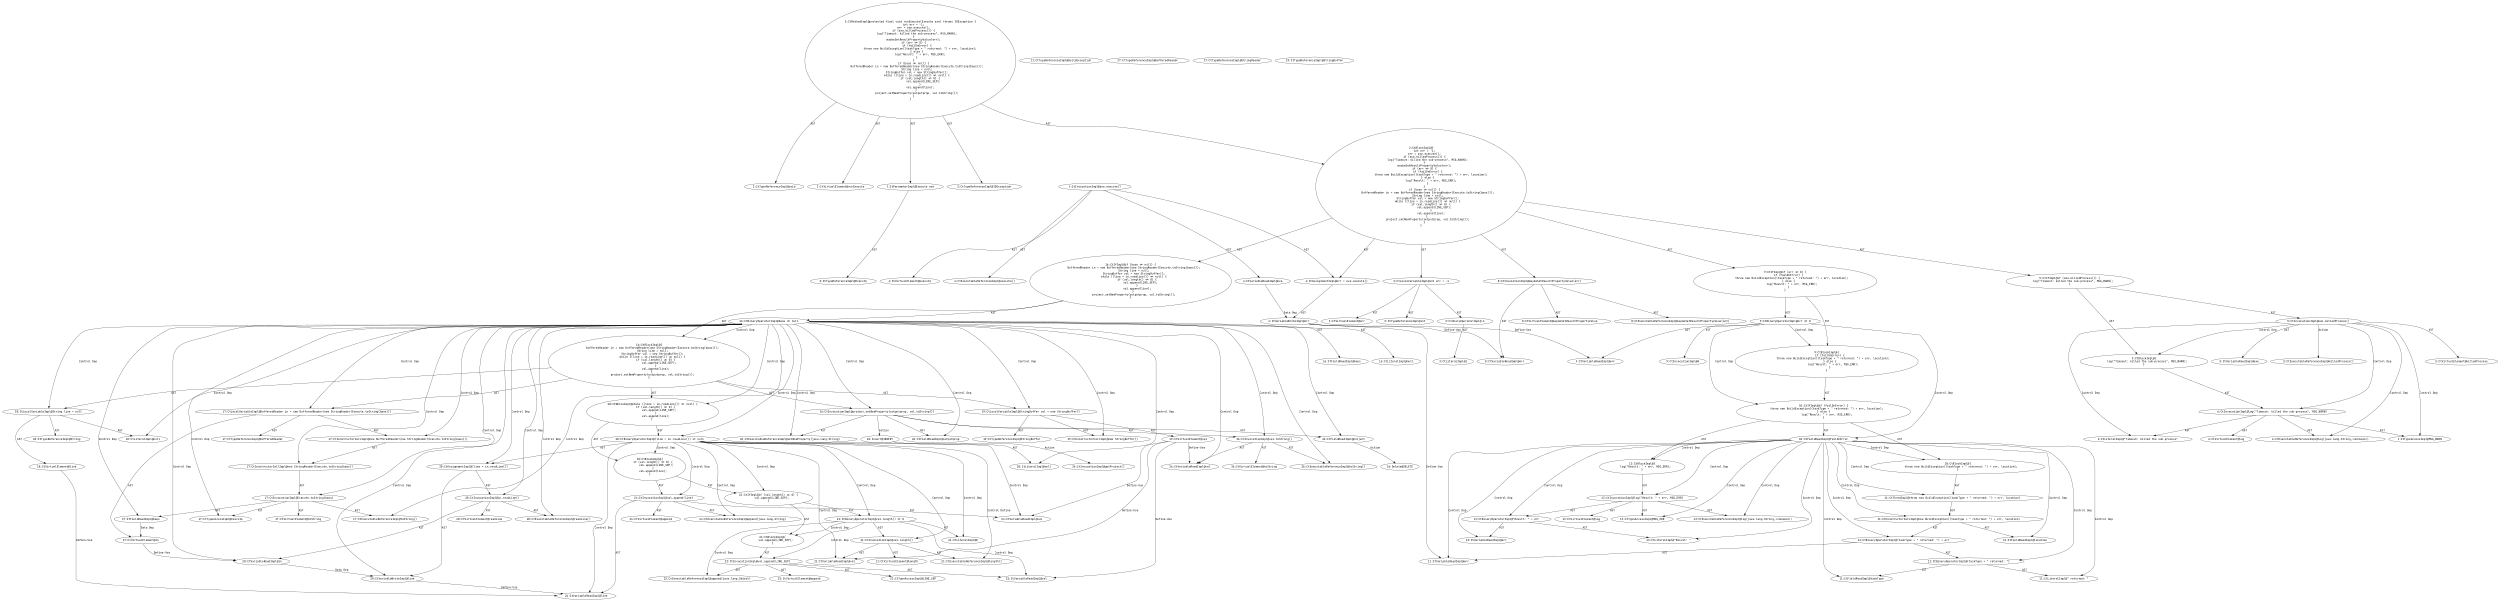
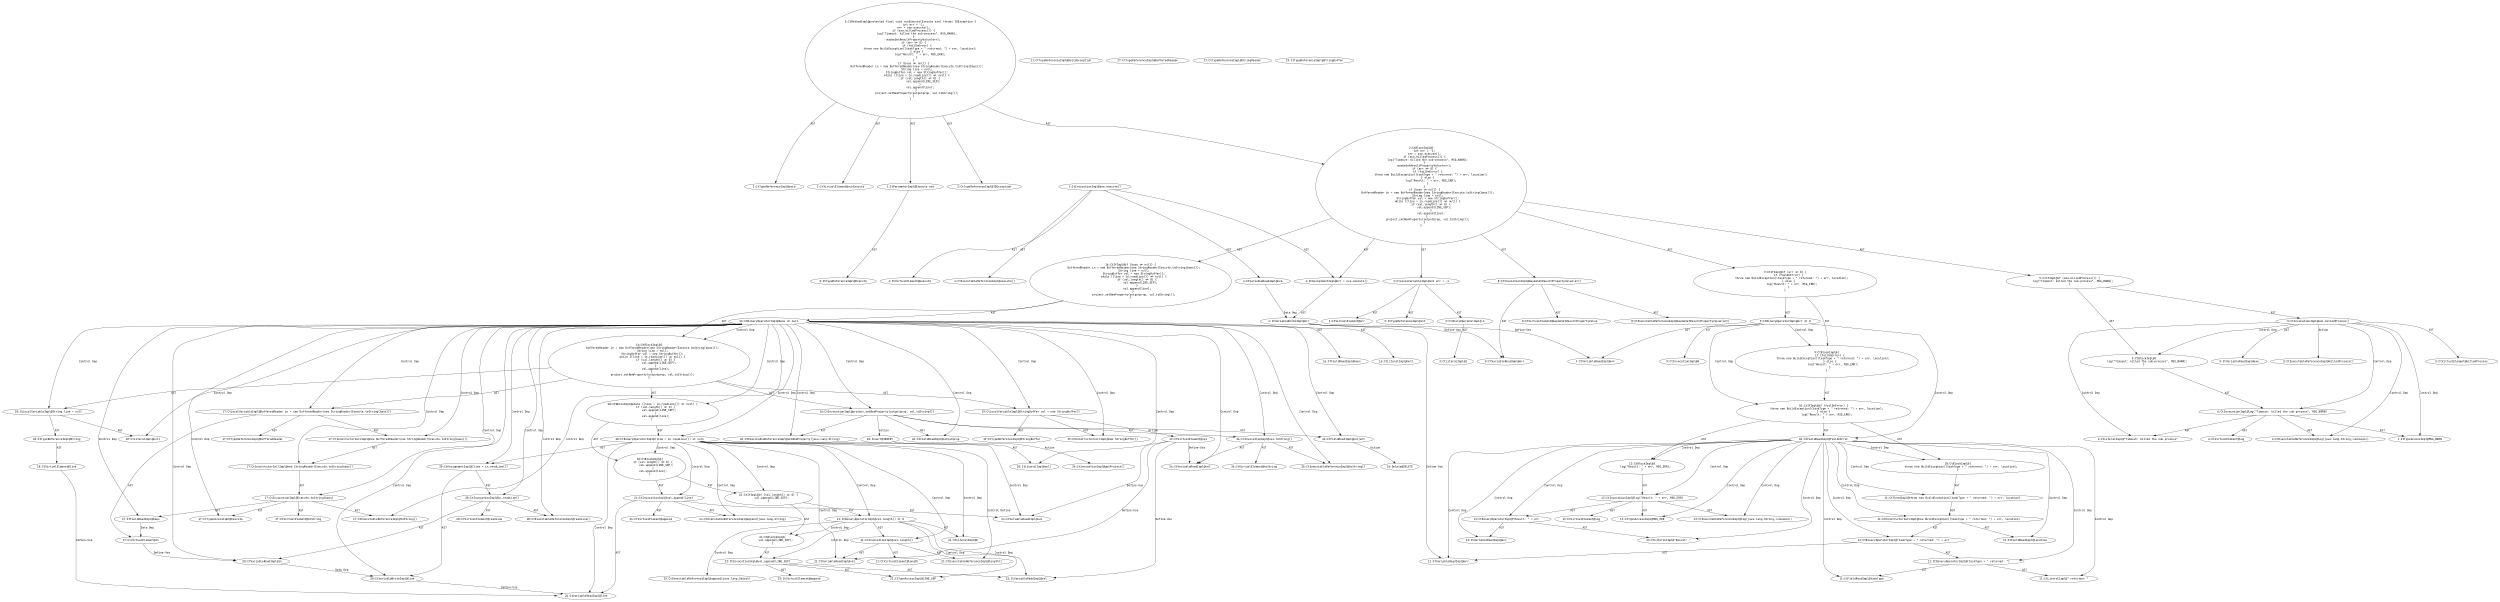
edge "19:CtLocalVariableImpl@StringBuffer val = new StringBuffer()" -> "19:CtVirtualElement@val": label "AST" -> "Action"
edge "18:CtLocalVariableImpl@String line = null" -> "18:CtVirtualElement@line": now "18:CtTypeReferenceImpl@String" -> "18:CtVirtualElement@line"
edge "21:CtBinaryOperatorImpl@val.length() != 0" -> "22:CtTypeAccessImpl@LINE_SEP": added, label "Control Dep"
edge "22:CtInvocationImpl@val.append(LINE_SEP)" -> "22:CtExecutableReferenceImpl@append(java.lang.Object)": removed, label "AST"
